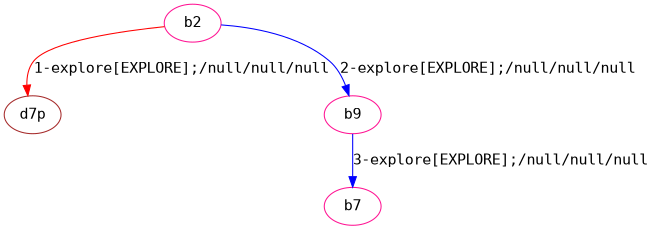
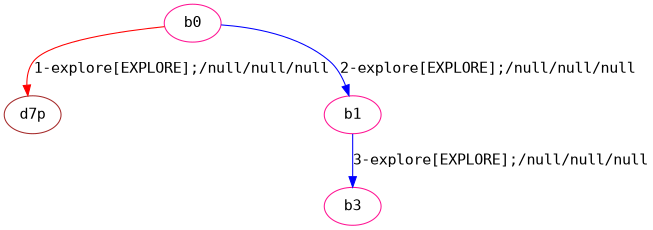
node "b2": label "b2" -> "b0"
node "b9": label "b9" -> "b1"
node "b7": label "b7" -> "b3"
